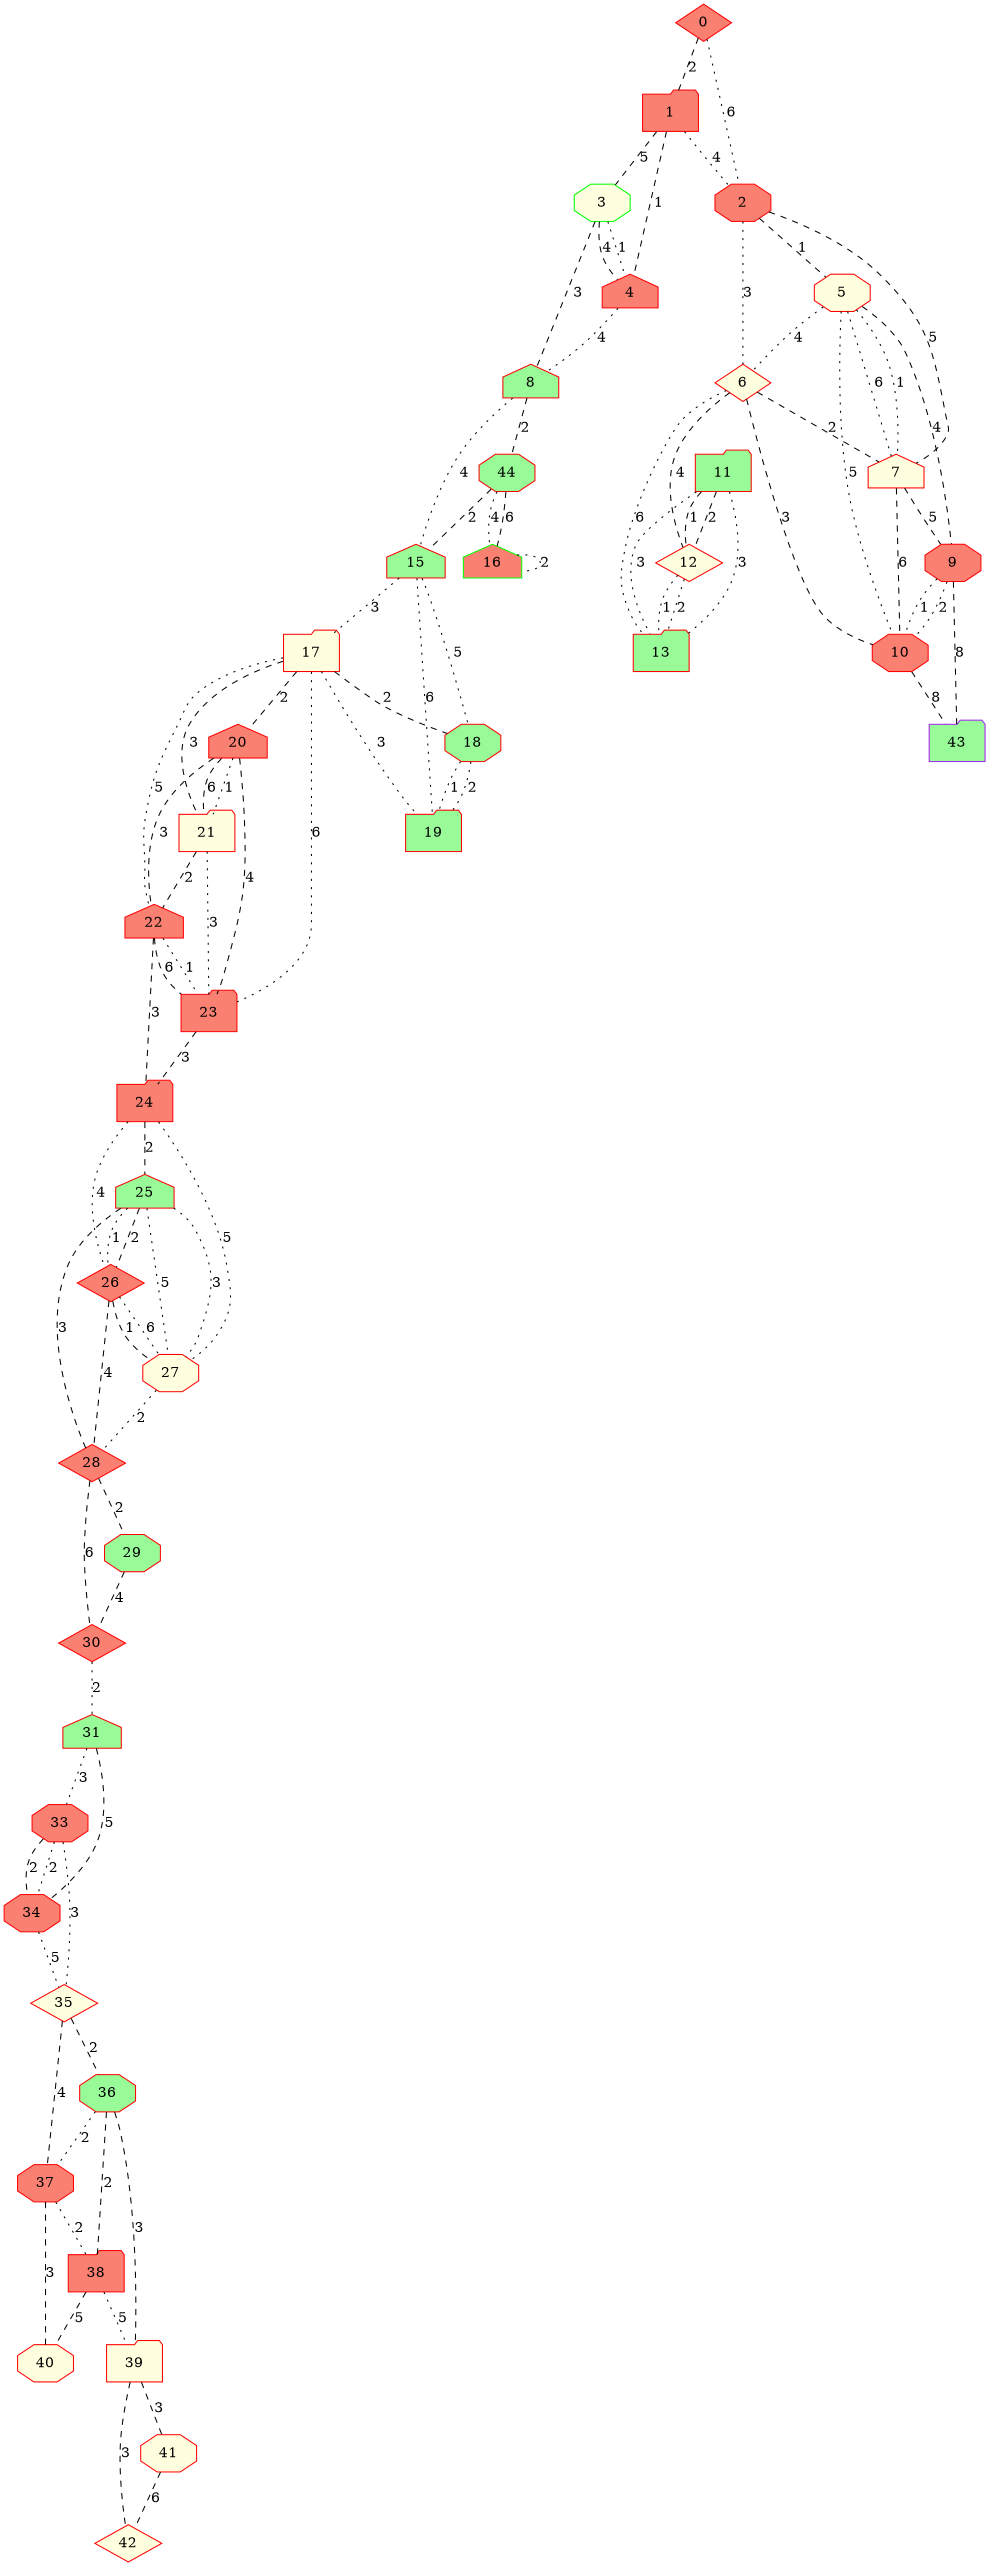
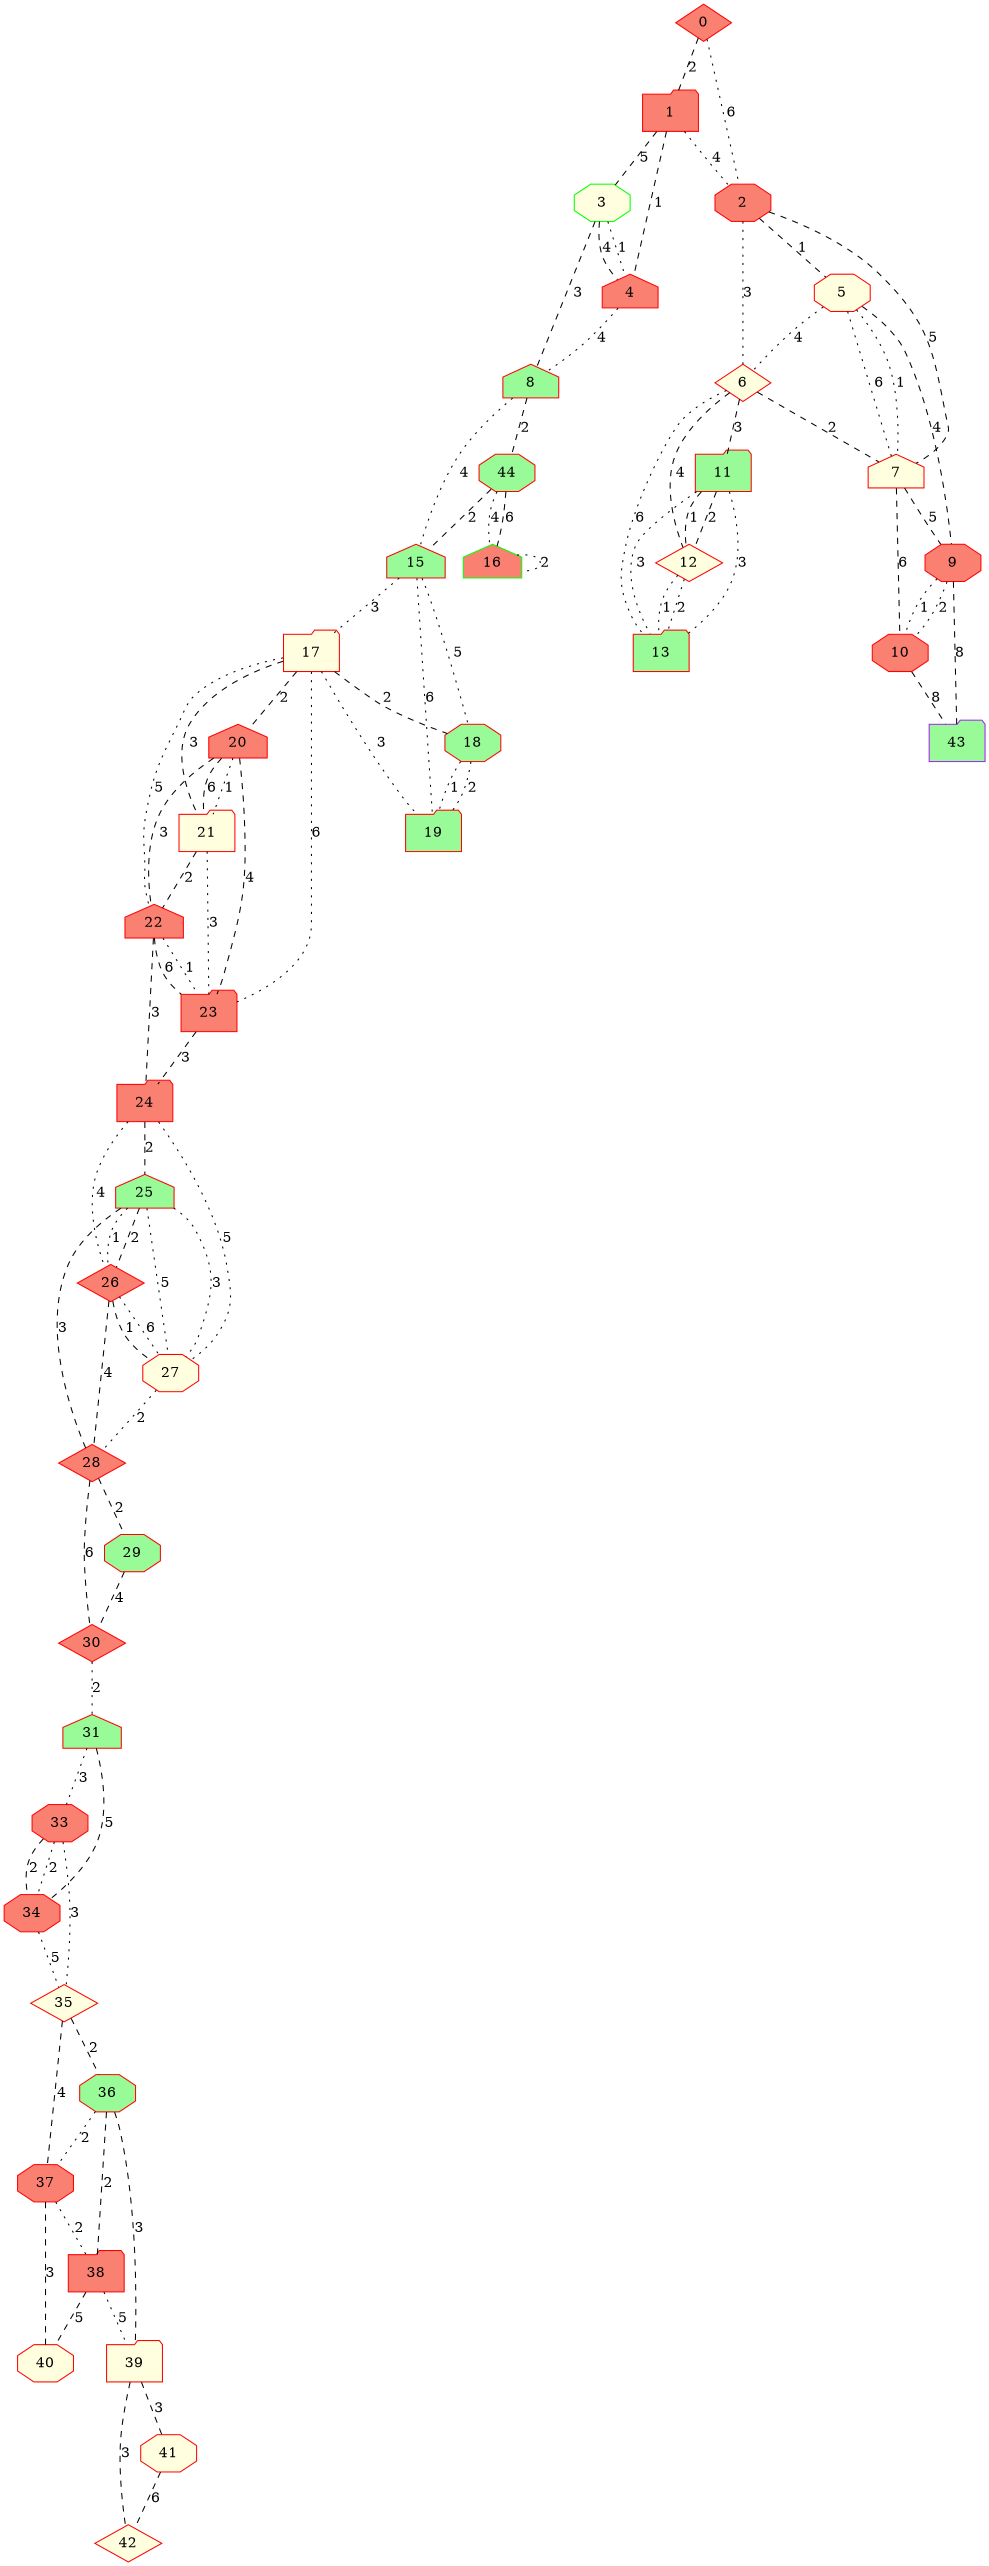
edge "5" -- "10": removed, label "5"
edge "6" -- "10": now "6" -- "11"
